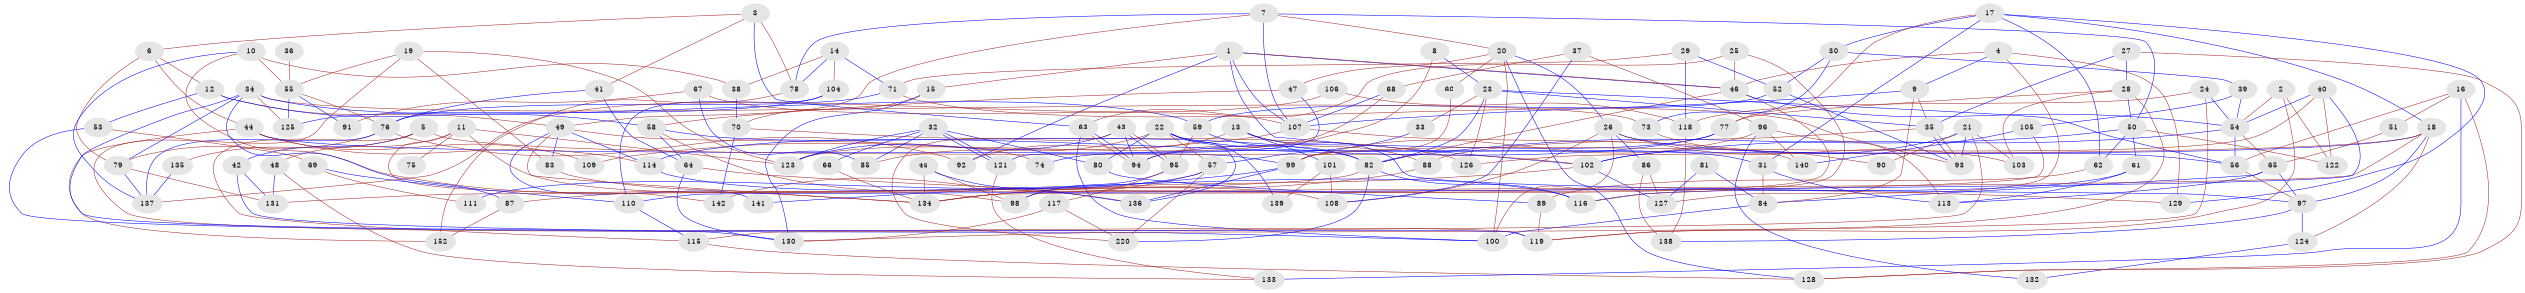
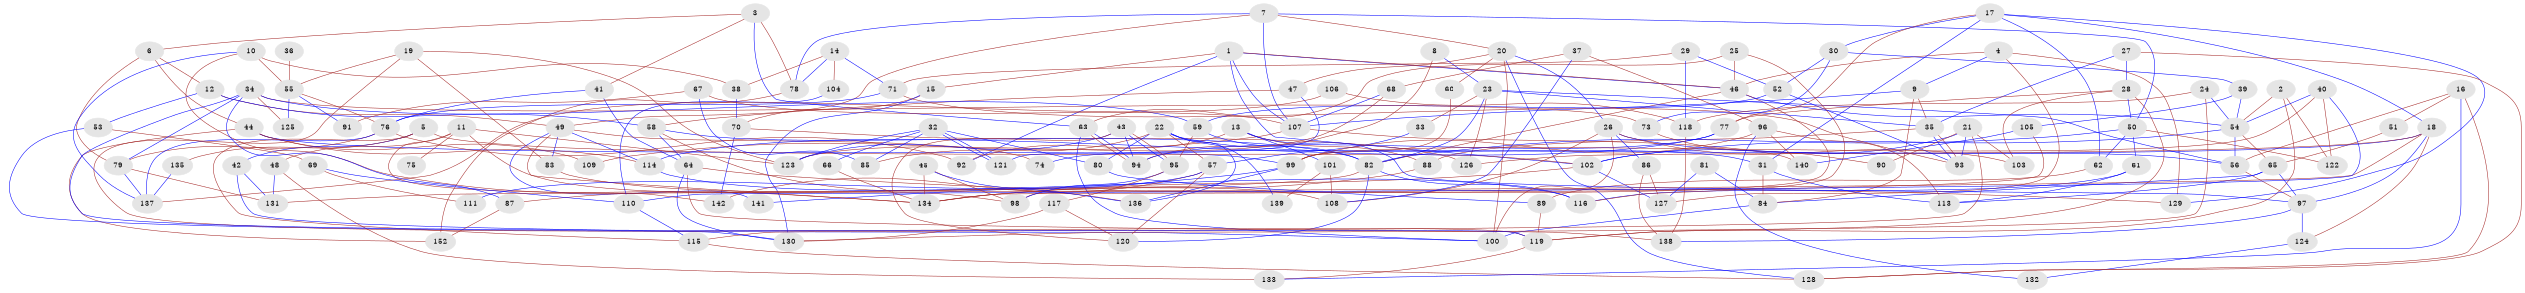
edge "104" -- "125": removed
edge "64" -- "138": added
node "220": label "220" -> "120"
edge "121" -- "133": now "119" -- "133"
